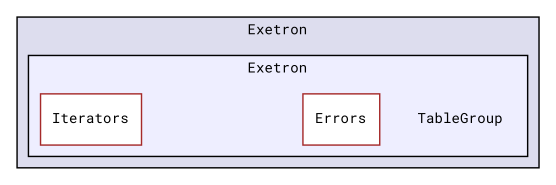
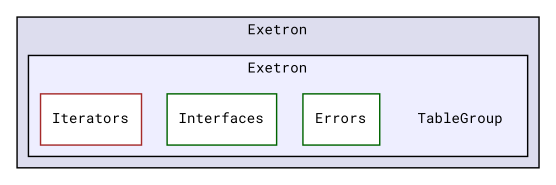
node "Interfaces": added
node "Errors": color brown -> darkgreen
